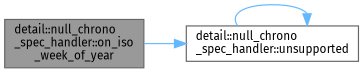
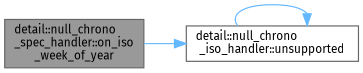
node "detail::null_chrono _spec_handler::unsupported": label "detail::null_chrono _spec_handler::unsupported" -> "detail::null_chrono _iso_handler::unsupported"
